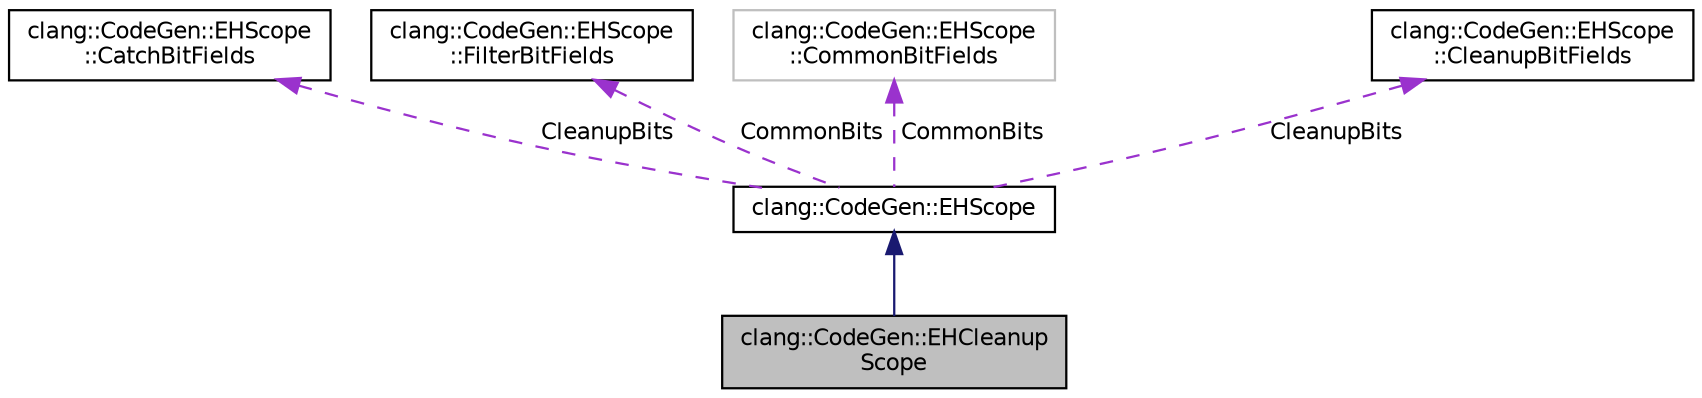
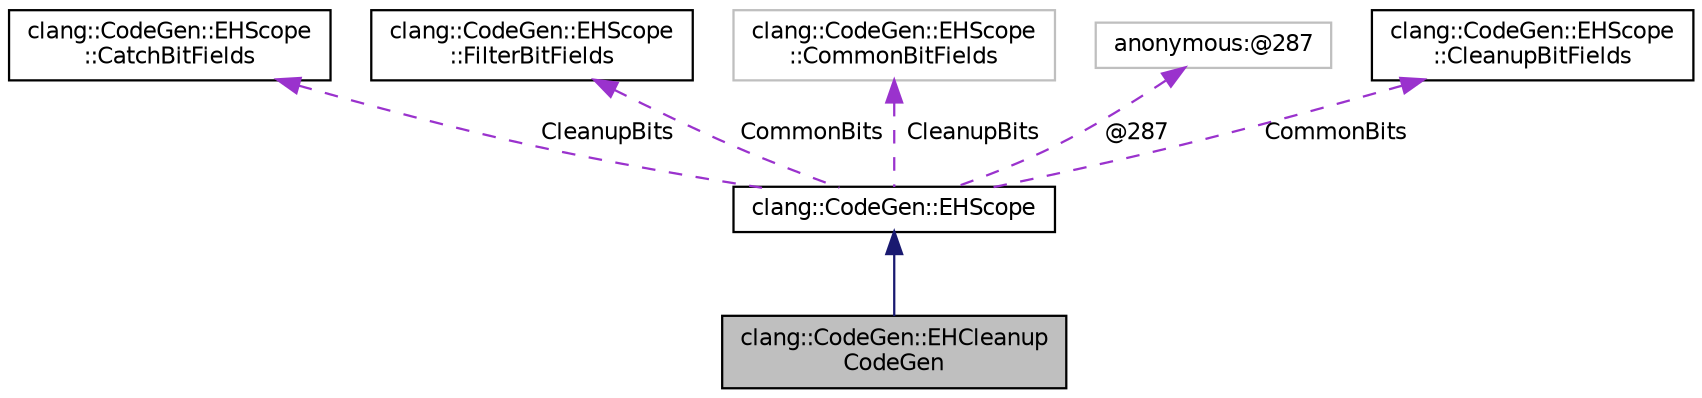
node "anonymous:@287": added
edge "clang::CodeGen::EHScope" -> "clang::CodeGen::EHScope ::CommonBitFields": label " CommonBits" -> " CleanupBits"
edge "clang::CodeGen::EHScope" -> "clang::CodeGen::EHScope ::CleanupBitFields": label " CleanupBits" -> " CommonBits"
node "clang::CodeGen::EHCleanup Scope": label "clang::CodeGen::EHCleanup Scope" -> "clang::CodeGen::EHCleanup CodeGen"
